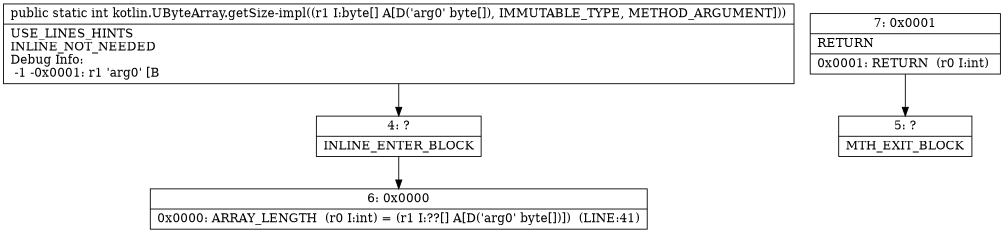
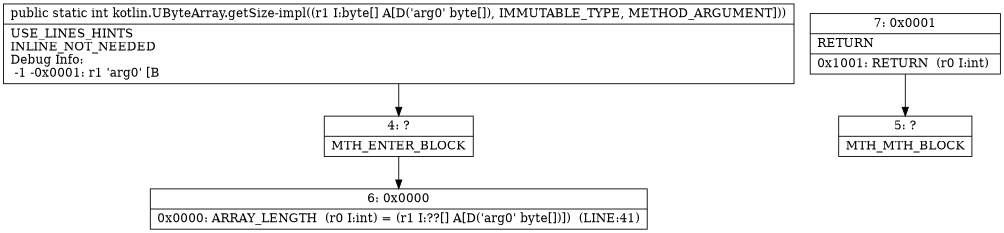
node "7: 0x0001": text "0x0001: RETURN  (r0 I:int)" -> "0x1001: RETURN  (r0 I:int)"
node "4: ?": text "INLINE_ENTER_BLOCK" -> "MTH_ENTER_BLOCK"
node "5: ?": text "MTH_EXIT_BLOCK" -> "MTH_MTH_BLOCK"
